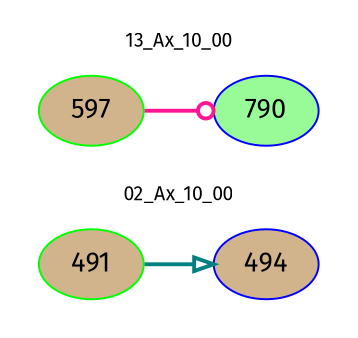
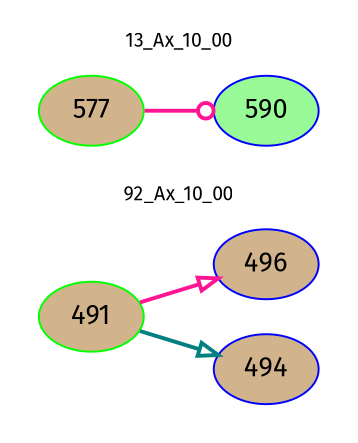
node "597": label "597" -> "577"
node "790": label "790" -> "590"
cluster "02_Ax_10_00": label "02_Ax_10_00" -> "92_Ax_10_00"
node "496": added
